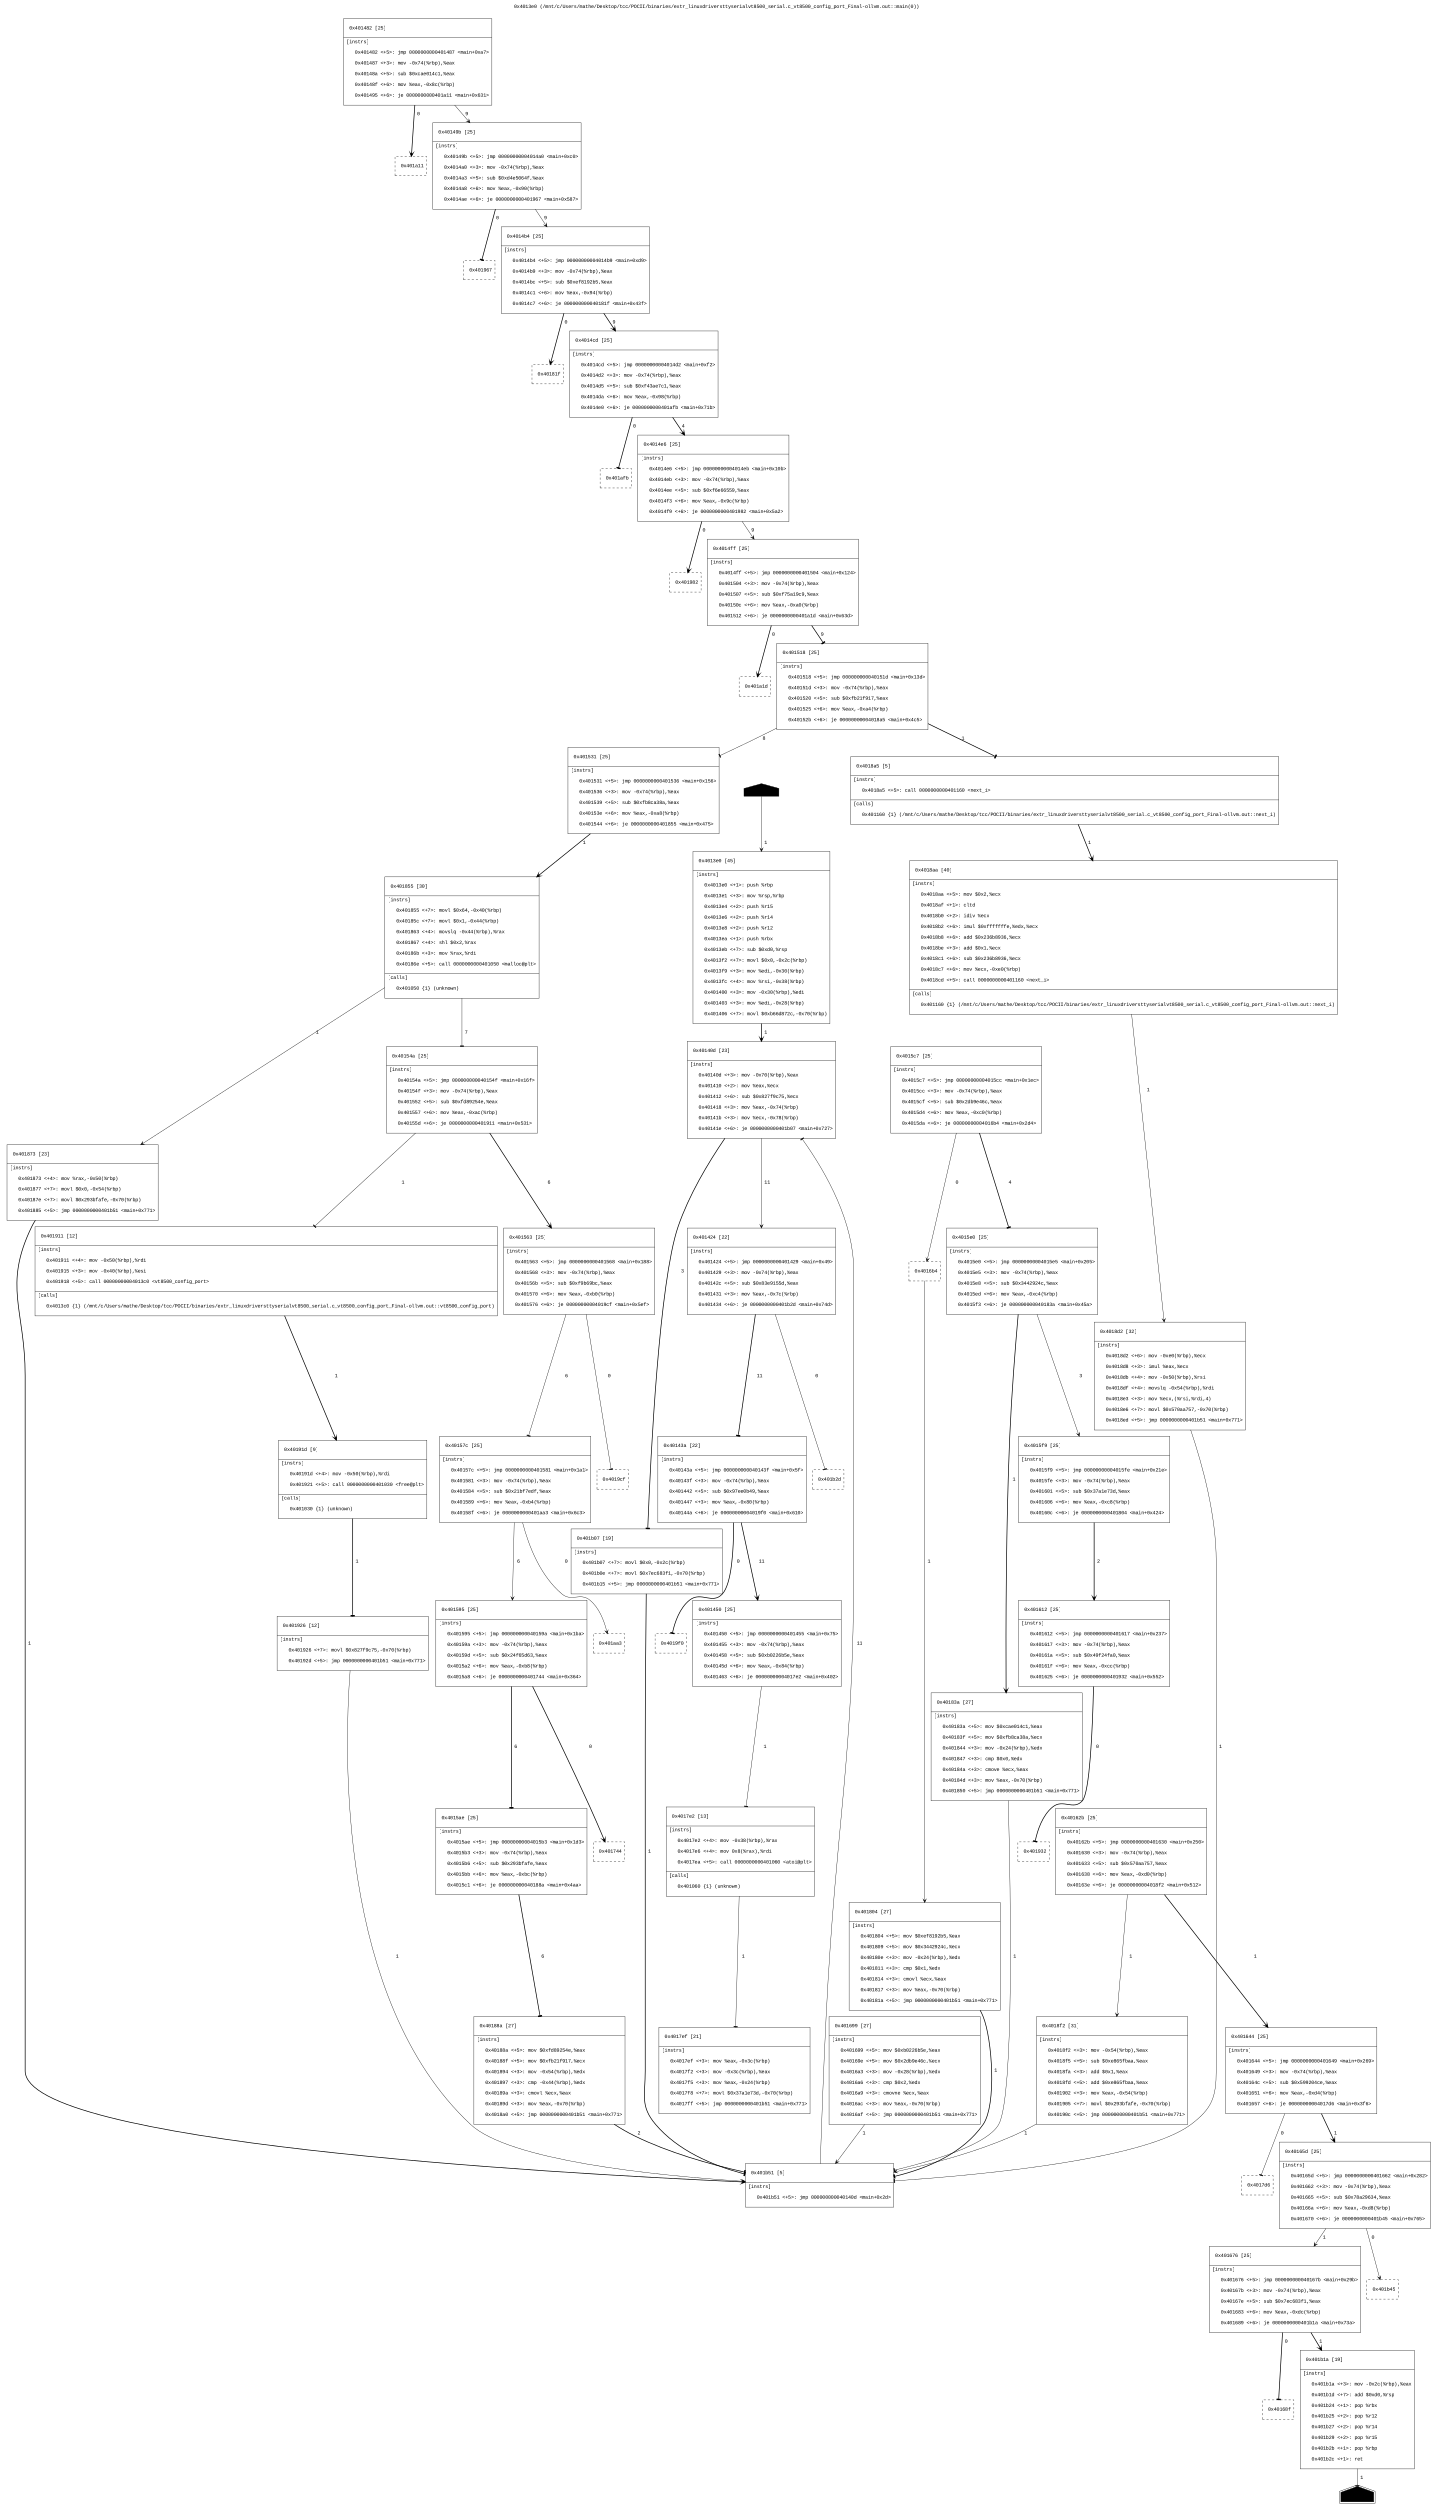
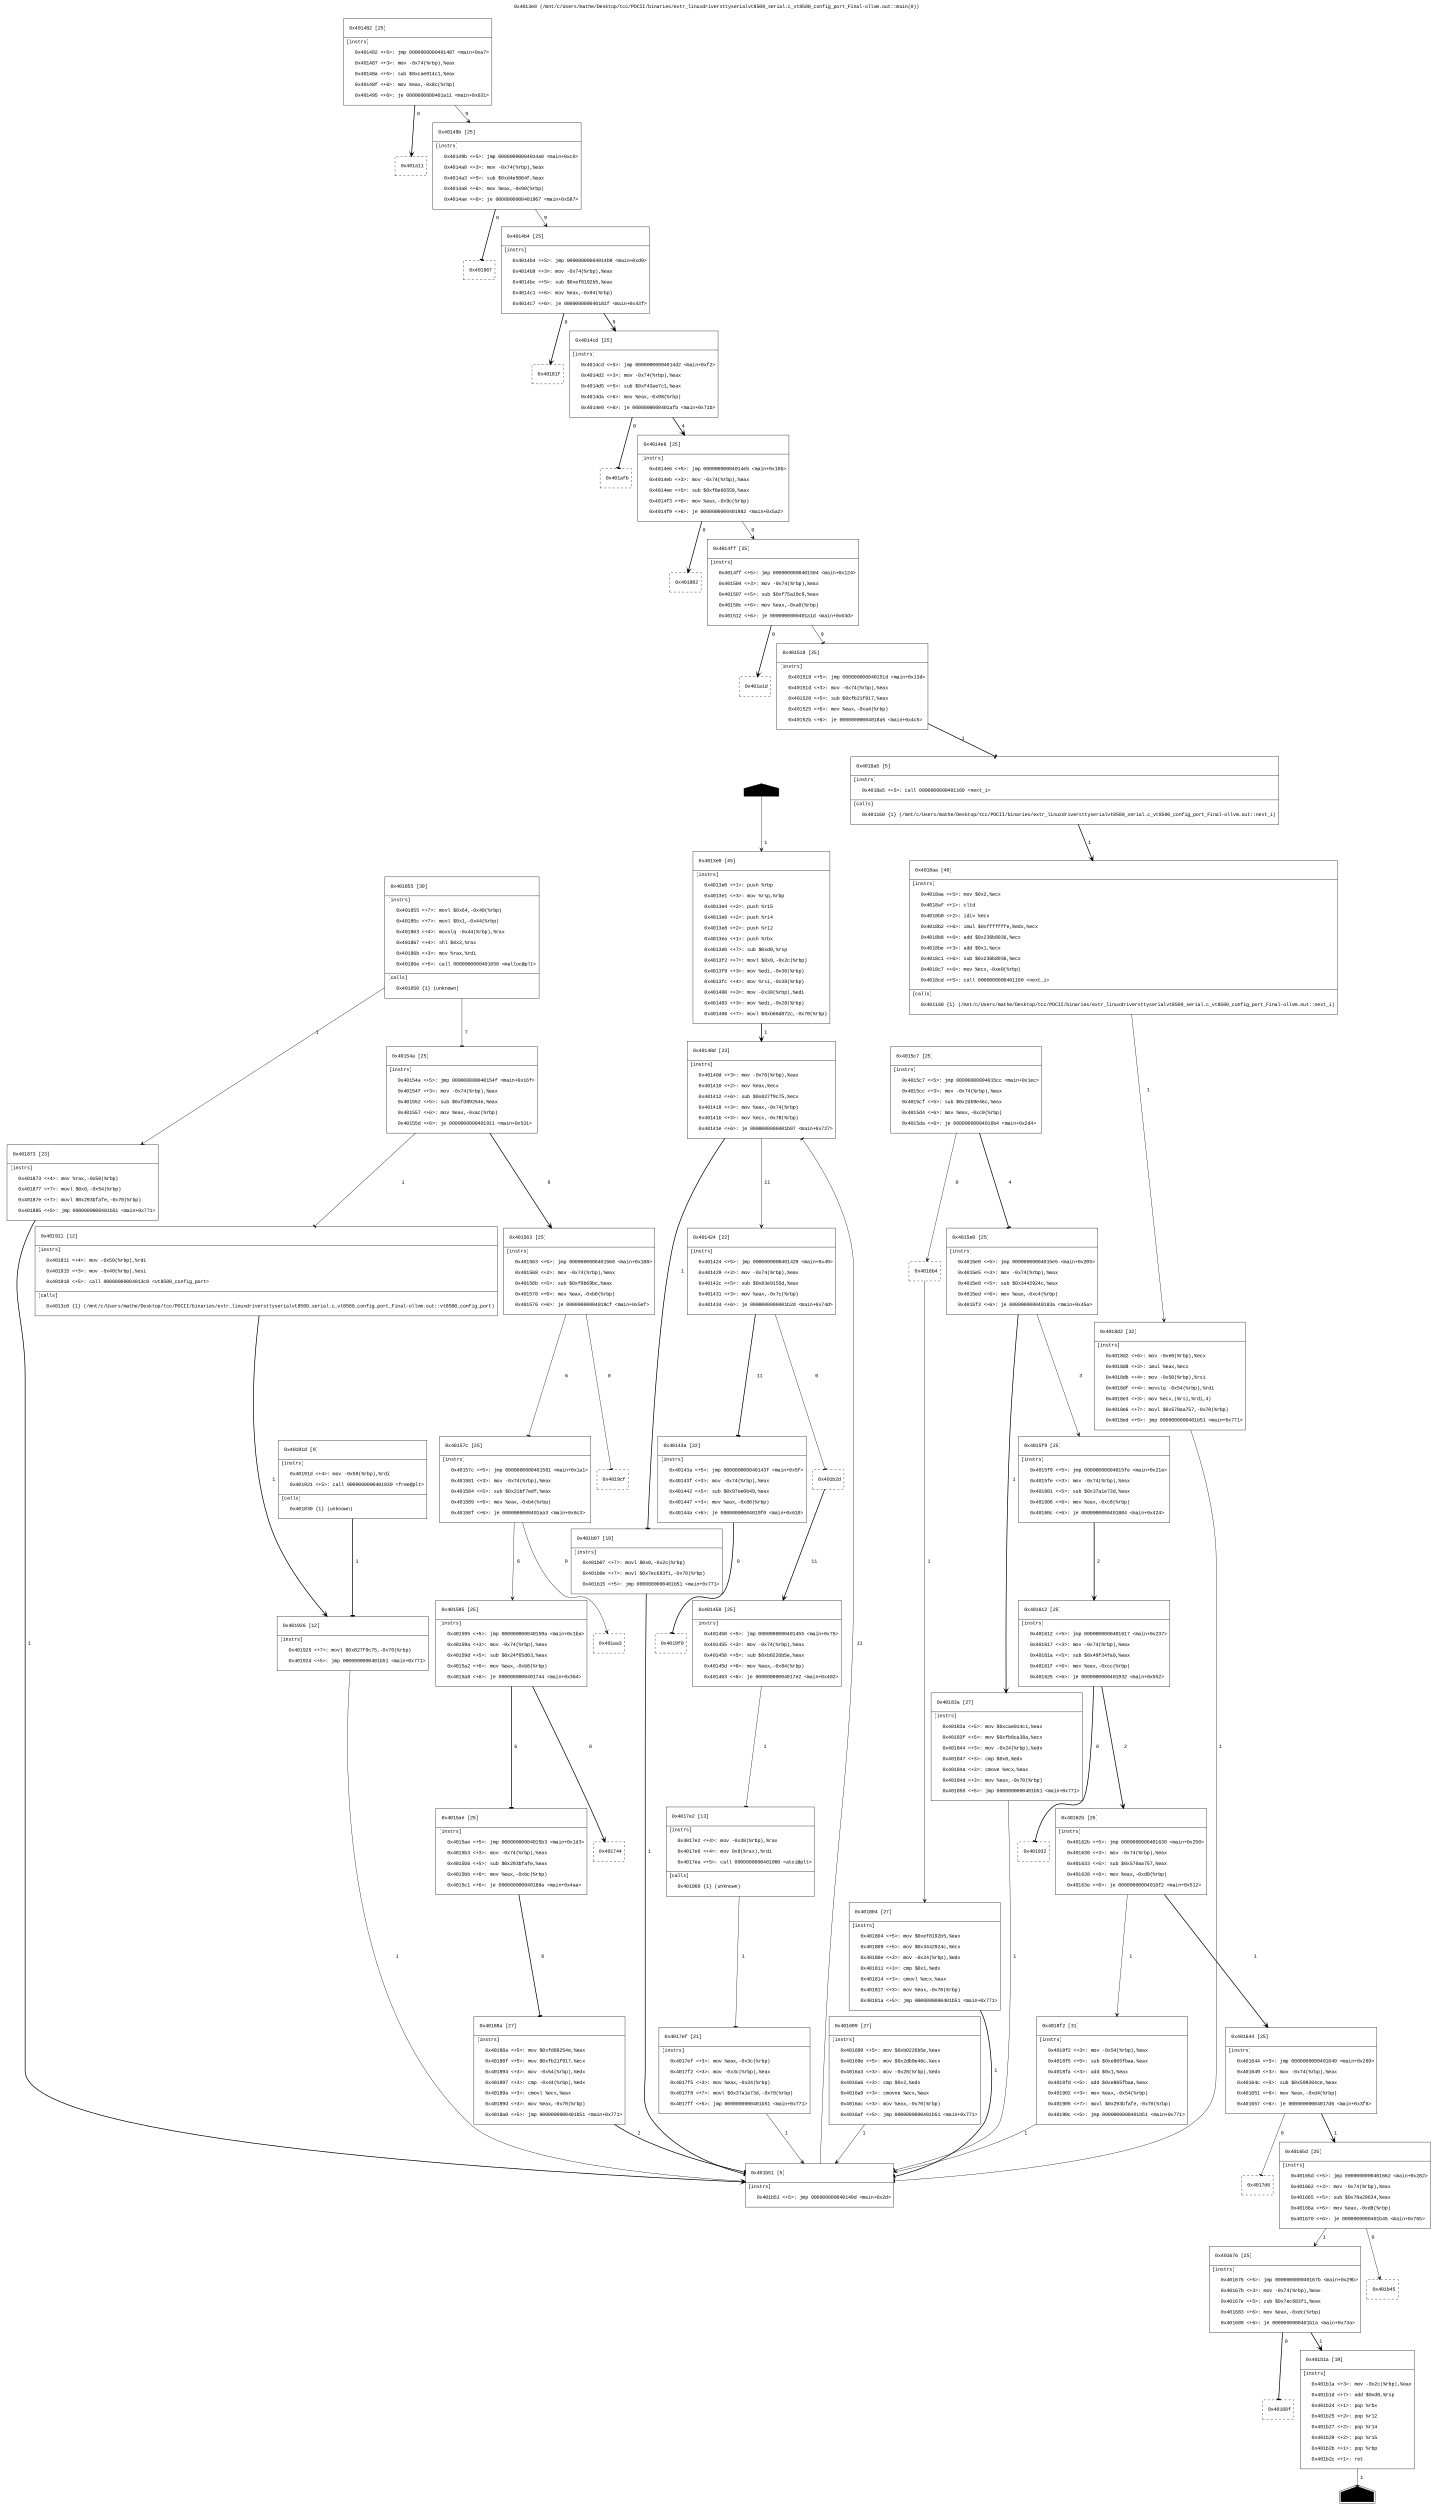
edge "0x4014ff [25]" -> "0x401518 [25]": style bold -> solid
node "0x401531 [25]": removed
edge "0x40140d [23]" -> "0x401b07 [19]": label " 3" -> " 1"
edge "0x401911 [12]" -> "0x40191d [9]": now "0x401911 [12]" -> "0x401926 [12]"
edge "0x40143a [22]" -> "0x401450 [25]": now "0x401b2d" -> "0x401450 [25]"
edge "0x401612 [25]" -> "0x40162b [25]": added, label "2"
edge "0x4017ef [21]" -> "0x401b51 [5]": added, label "1"
